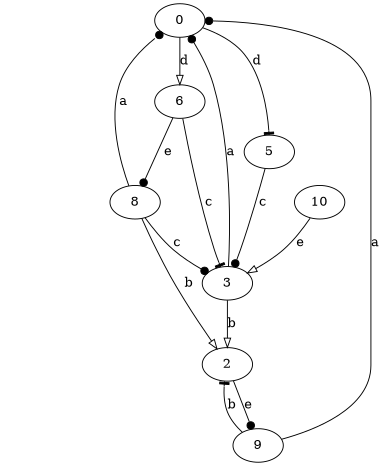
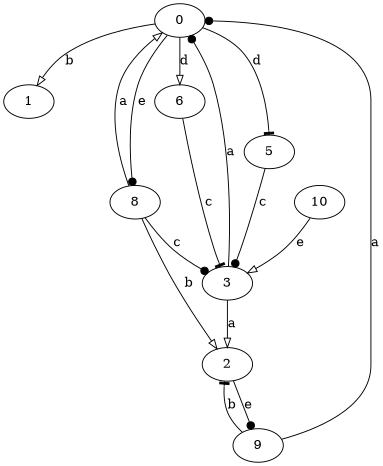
node "1": added
edge "8" -> "0": arrowhead dot -> onormal
edge "6" -> "8": now "0" -> "8"
edge "3" -> "2": label "b" -> "a"
